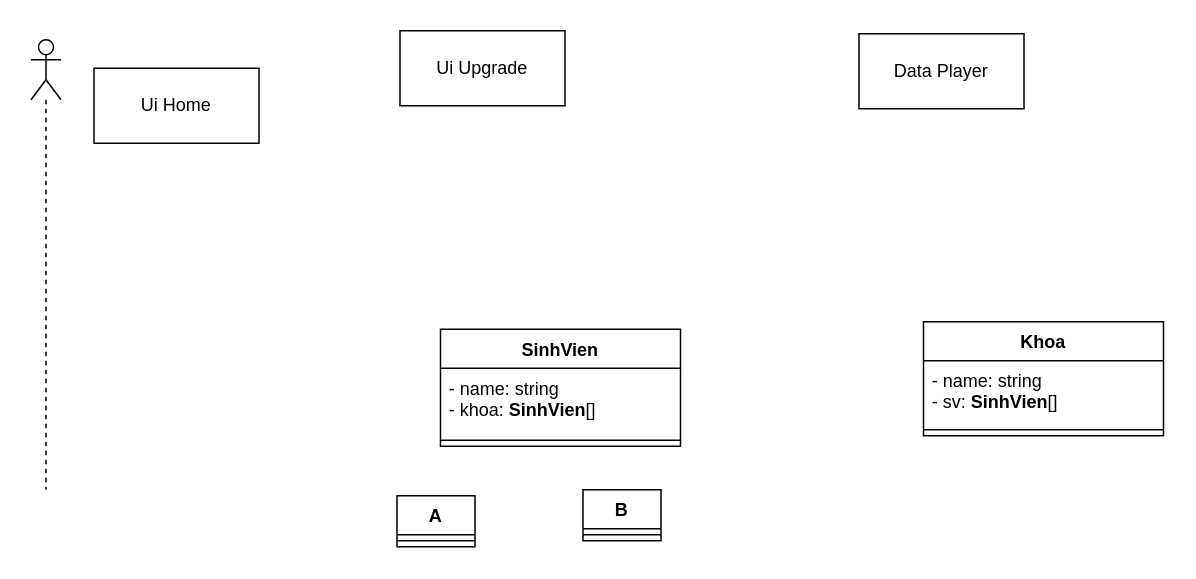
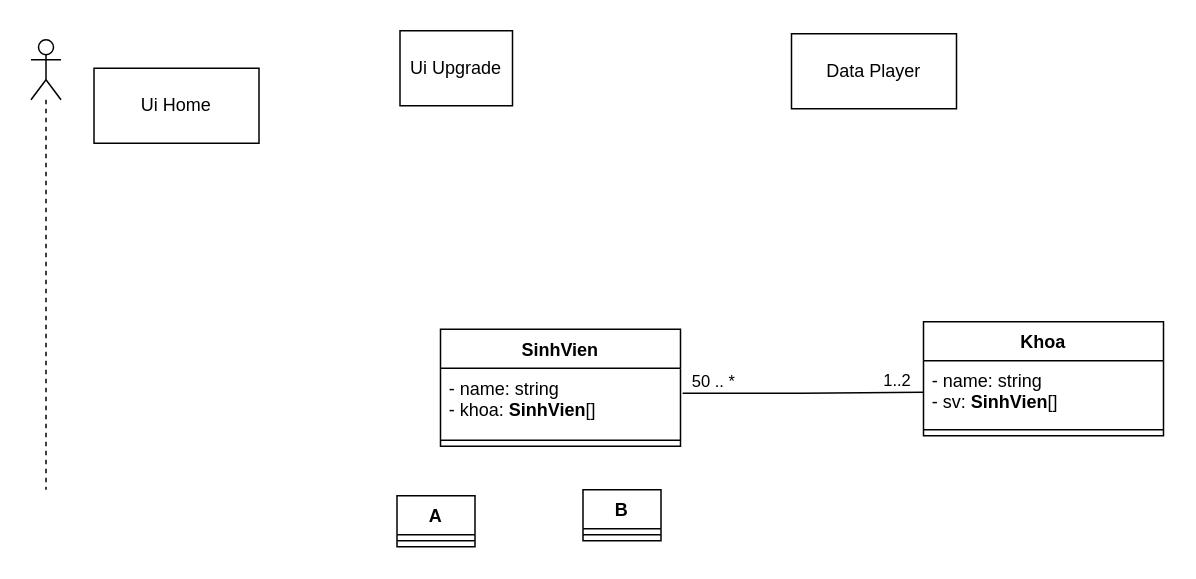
node "Ui Upgrade": size 165x75 -> 113x75
node "Data Player": moved (941, 71) -> (874, 71)
edge "- name: string - sv: SinhVien[]" -- "- name: string - khoa: SinhVien[]": added, labels "1..2", "50 .. *"
